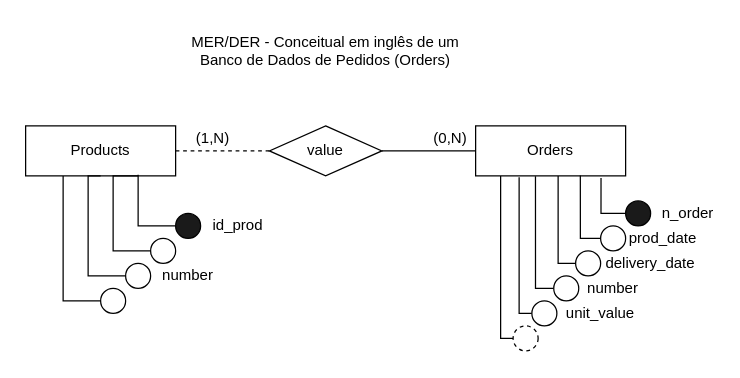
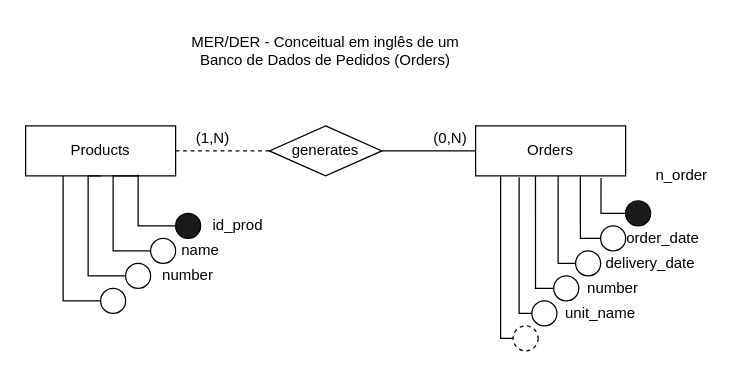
node "value": label "value" -> "generates"
node "n_order": moved (688, 213) -> (682, 176)
node "prod_date": label "prod_date" -> "order_date"
node "name": added
node "unit_value": label "unit_value" -> "unit_name"
